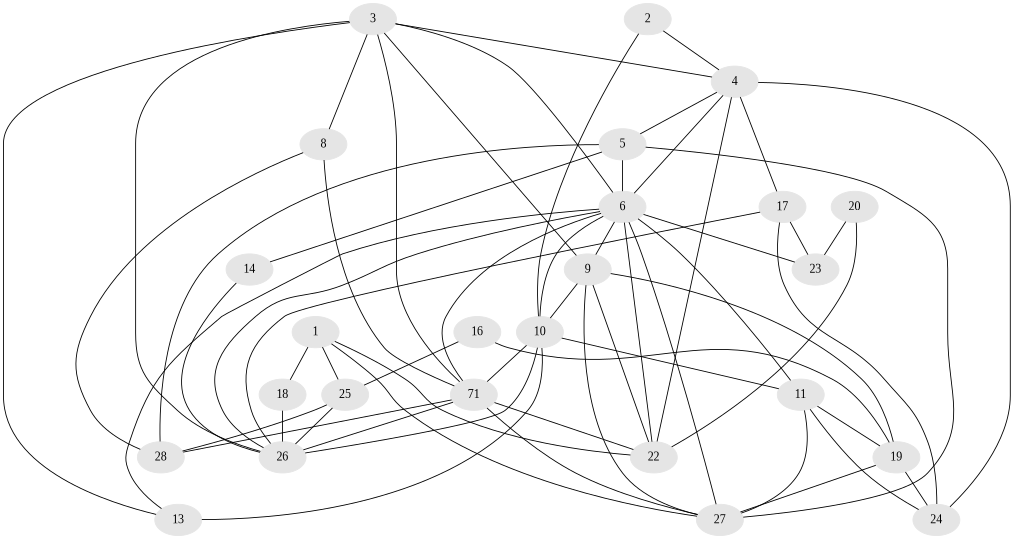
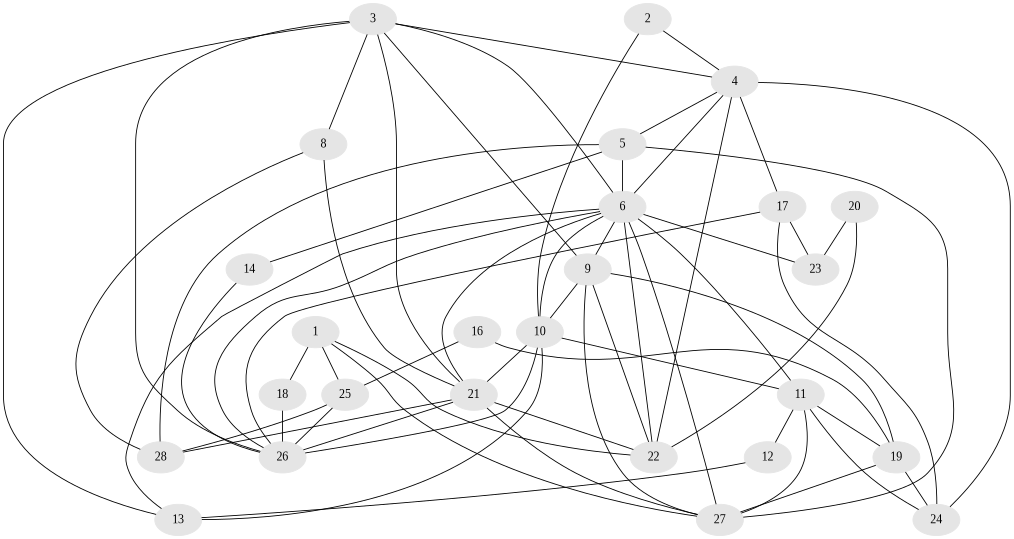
node "71": label "71" -> "21"
node "12": added
